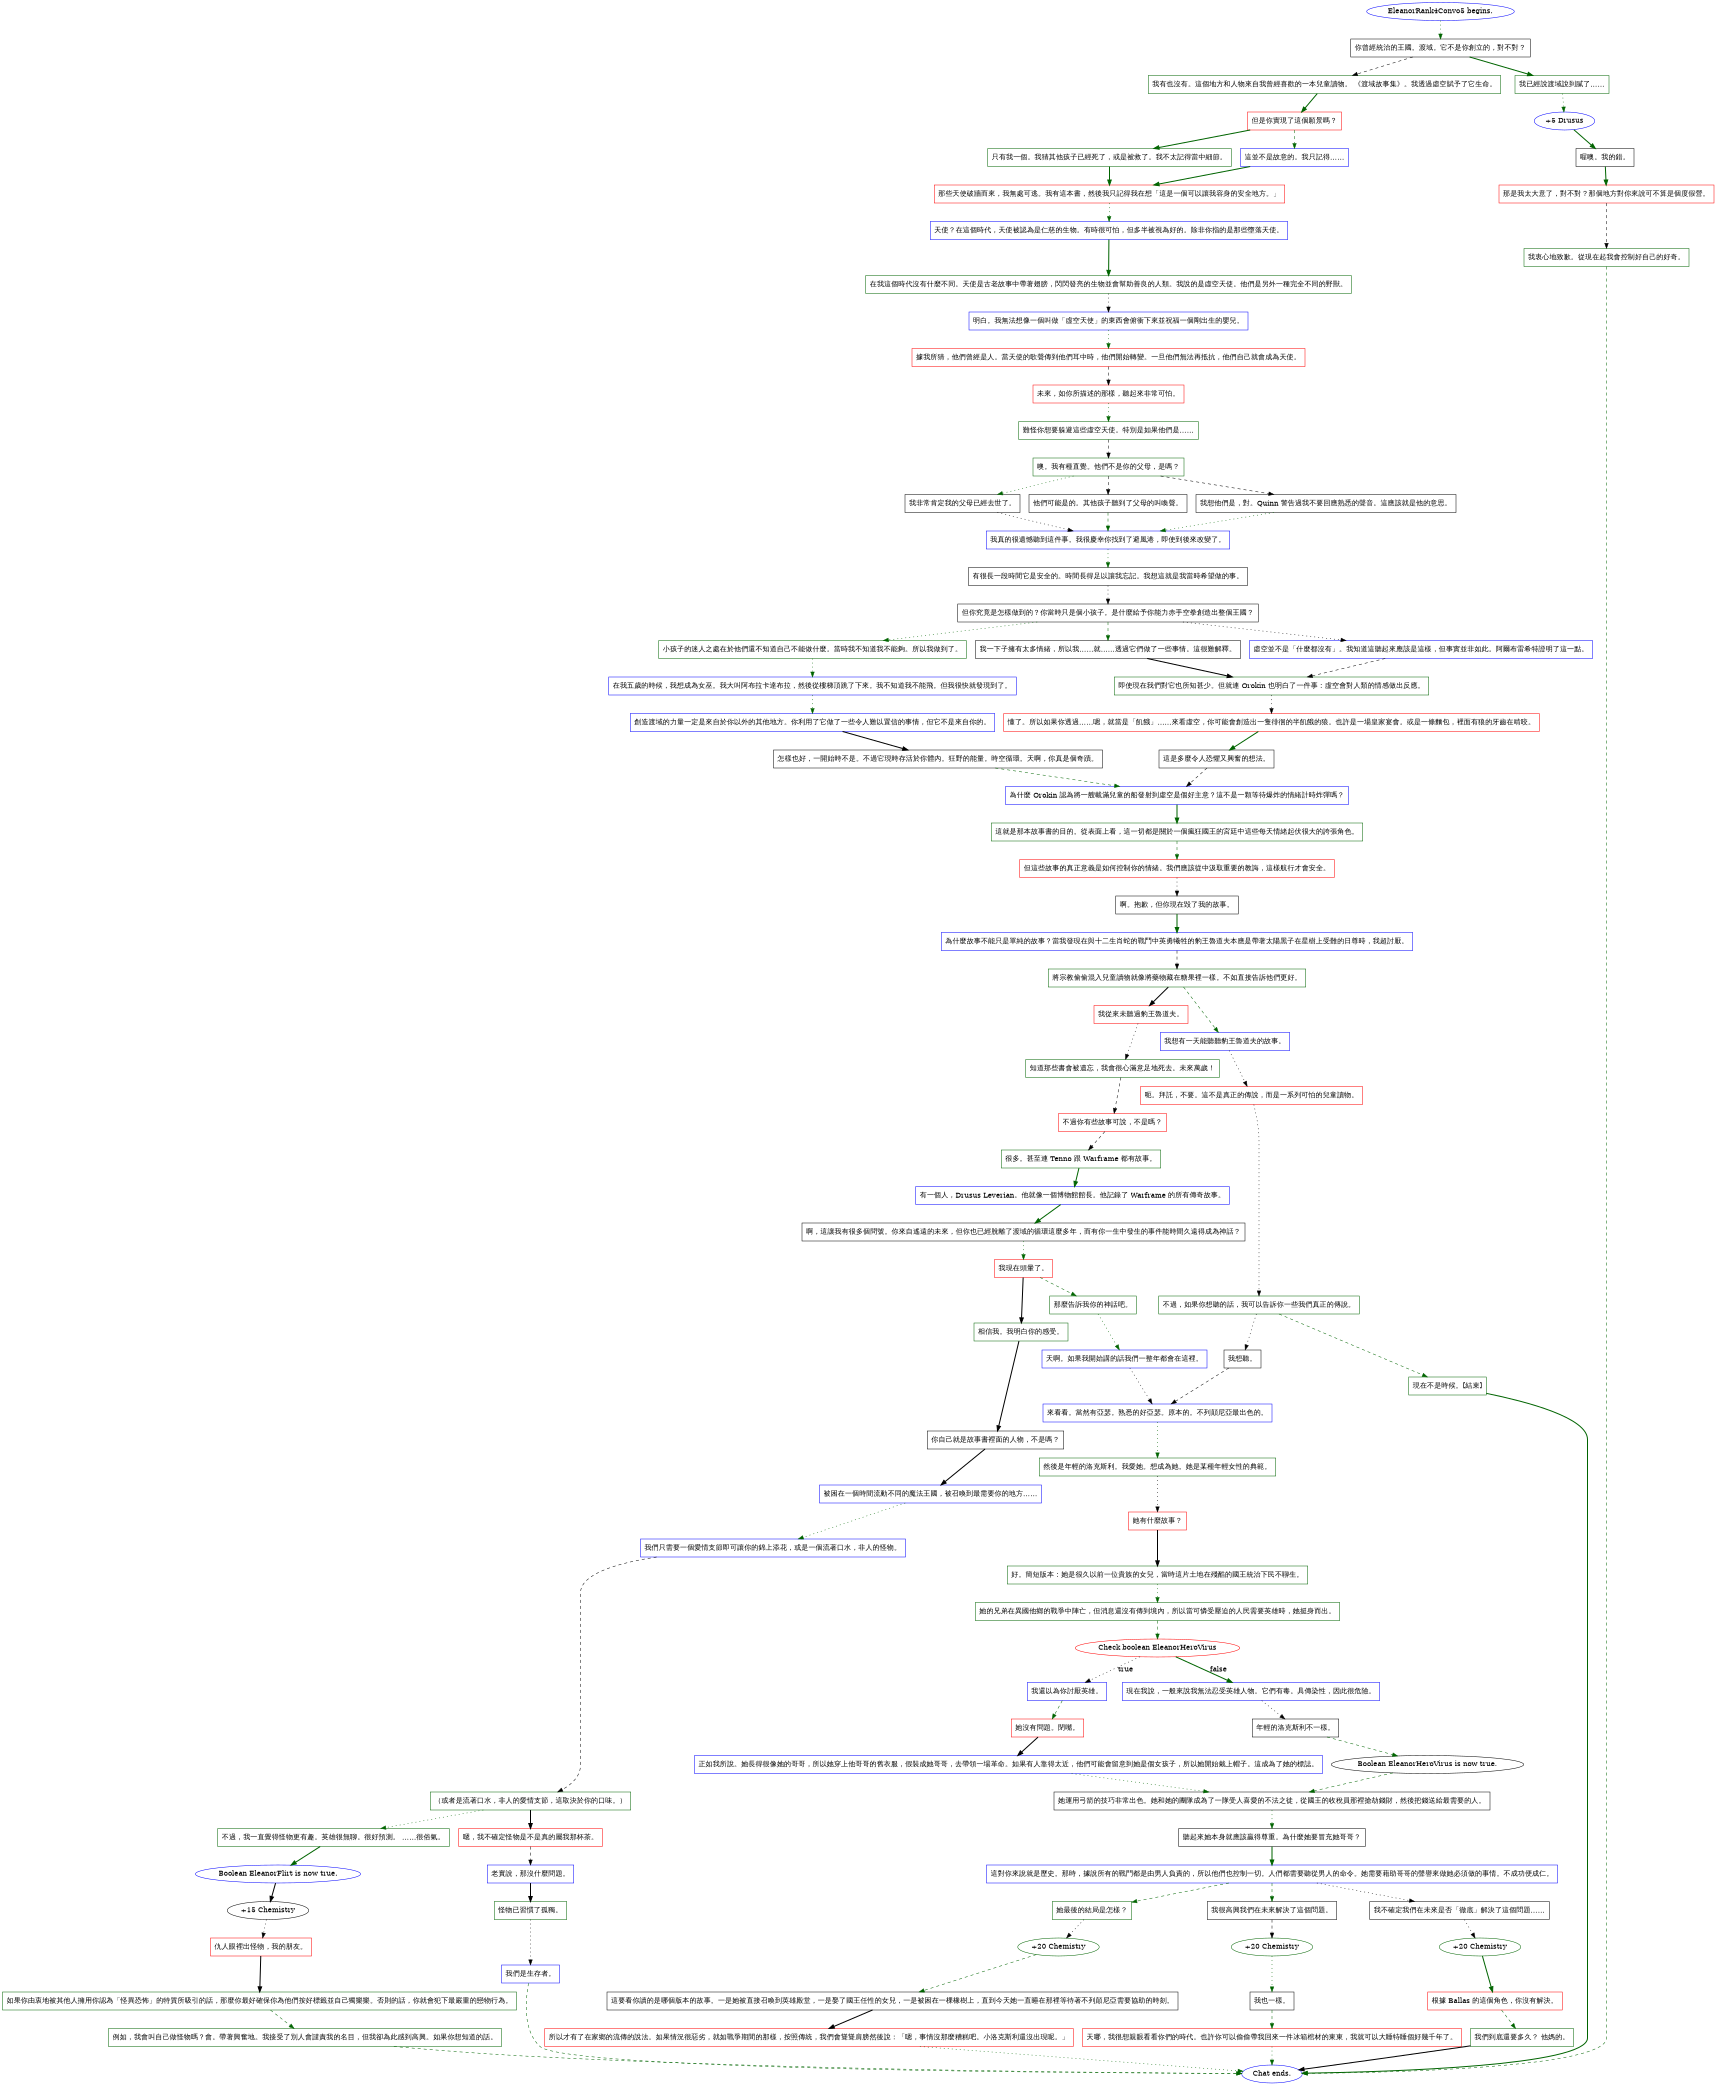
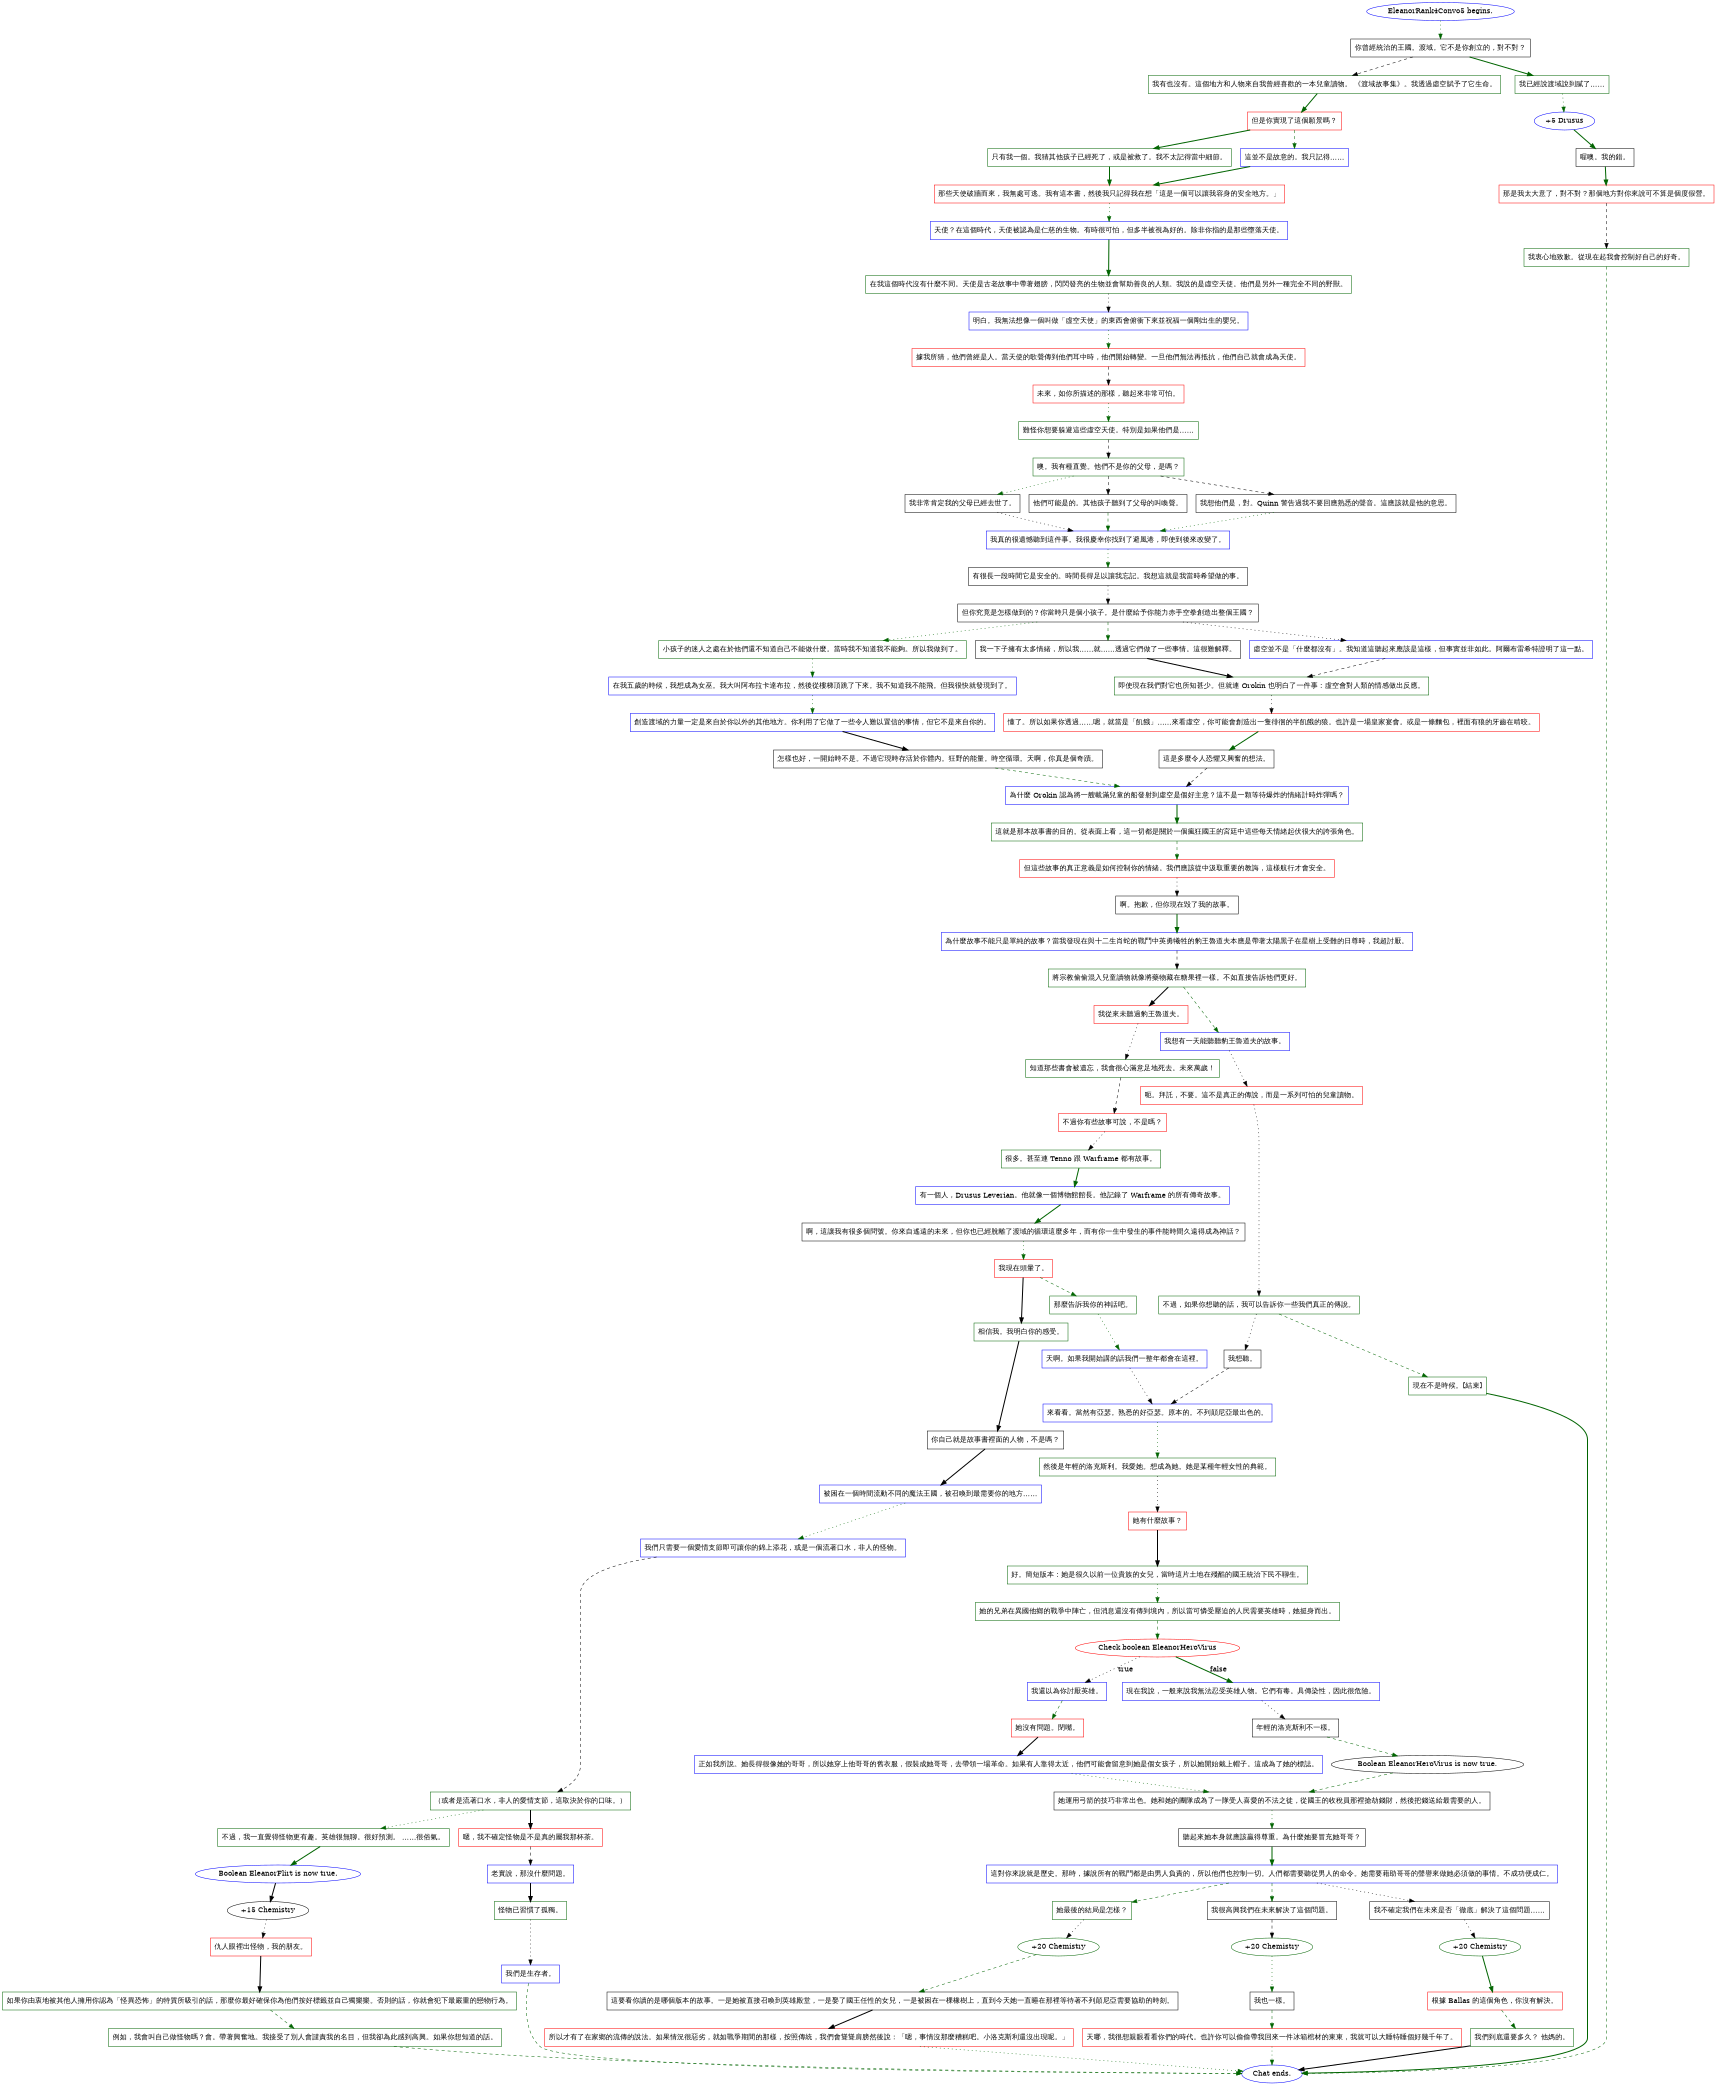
edge "不過你有些故事可說，不是嗎？" -> "很多。甚至連 Tenno 跟 Warframe 都有故事。": style dashed -> dotted
